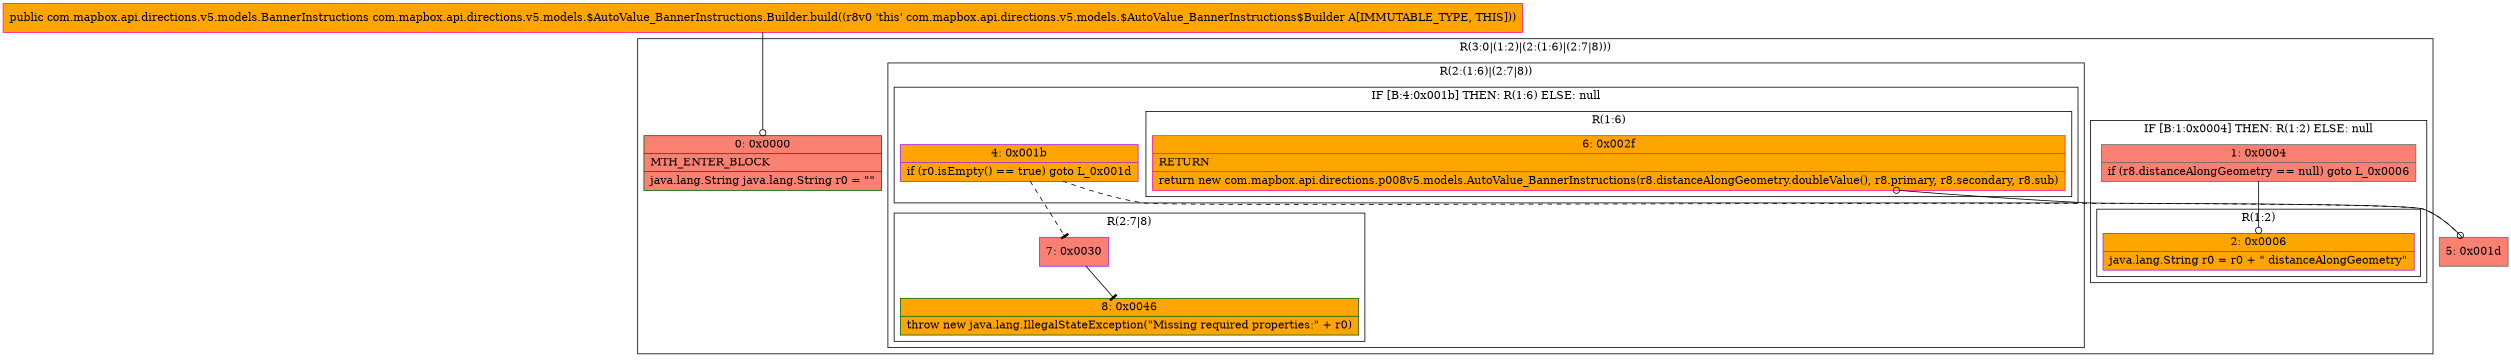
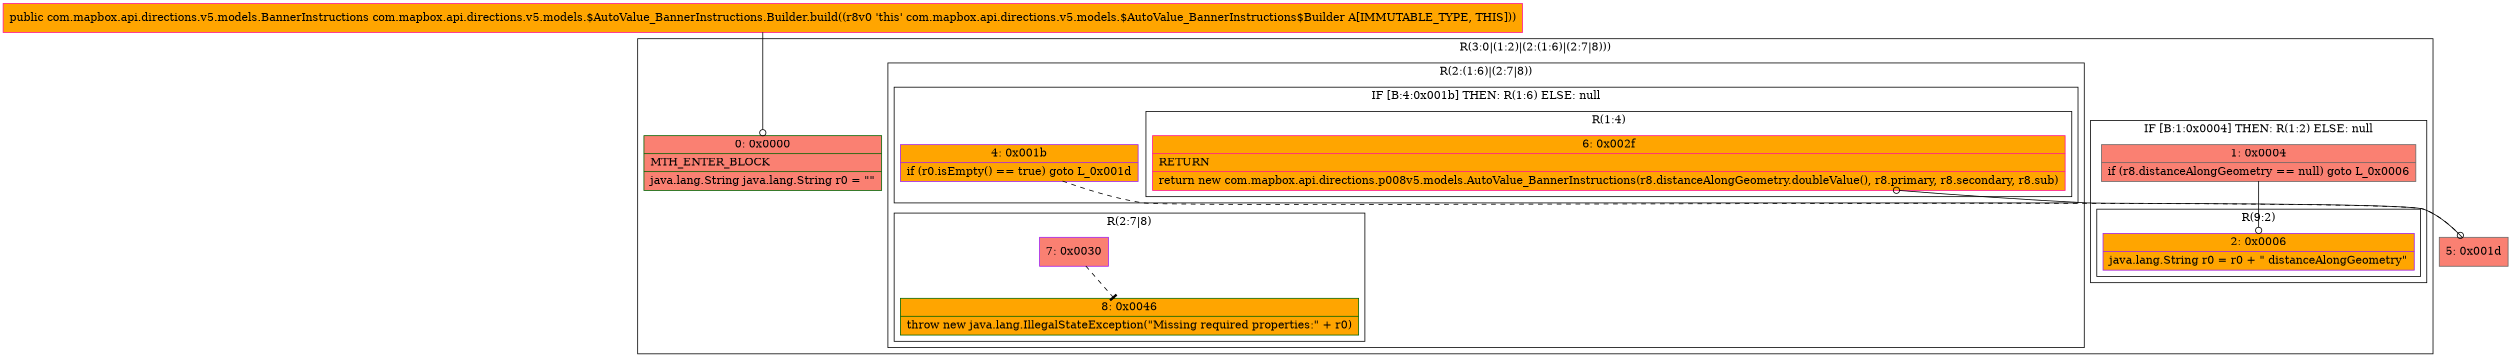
cluster "R(1:6)": label "R(1:6)" -> "R(1:4)"
edge "4: 0x001b" -> "7: 0x0030": removed
cluster "R(1:2)": label "R(1:2)" -> "R(9:2)"
edge "7: 0x0030" -> "8: 0x0046": style solid -> dashed
